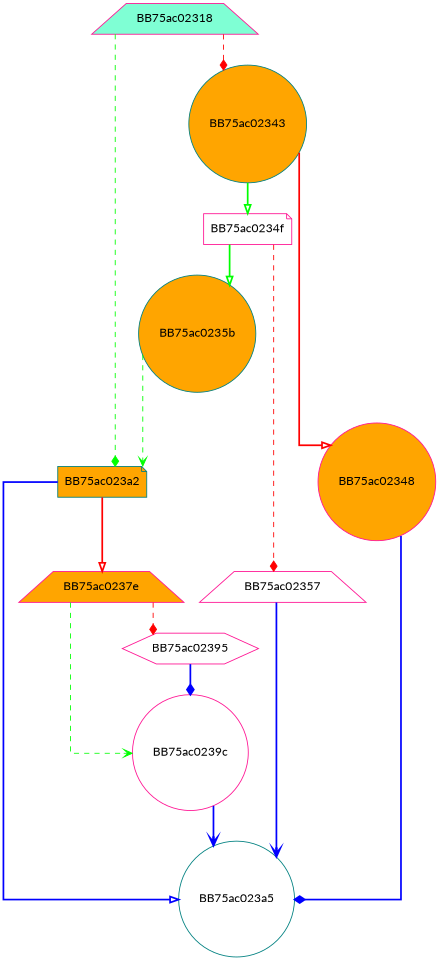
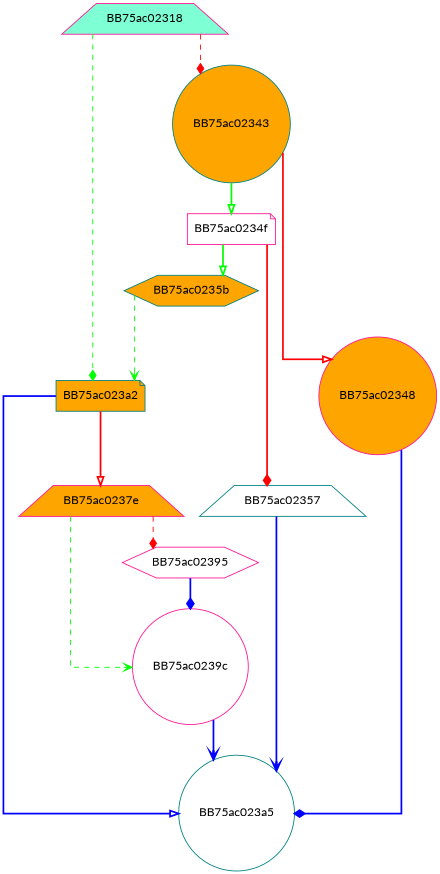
node "BB75ac0235b": shape circle -> hexagon
edge "BB75ac0234f" -> "BB75ac02357": style dashed -> bold
node "BB75ac02357": color deeppink -> teal
